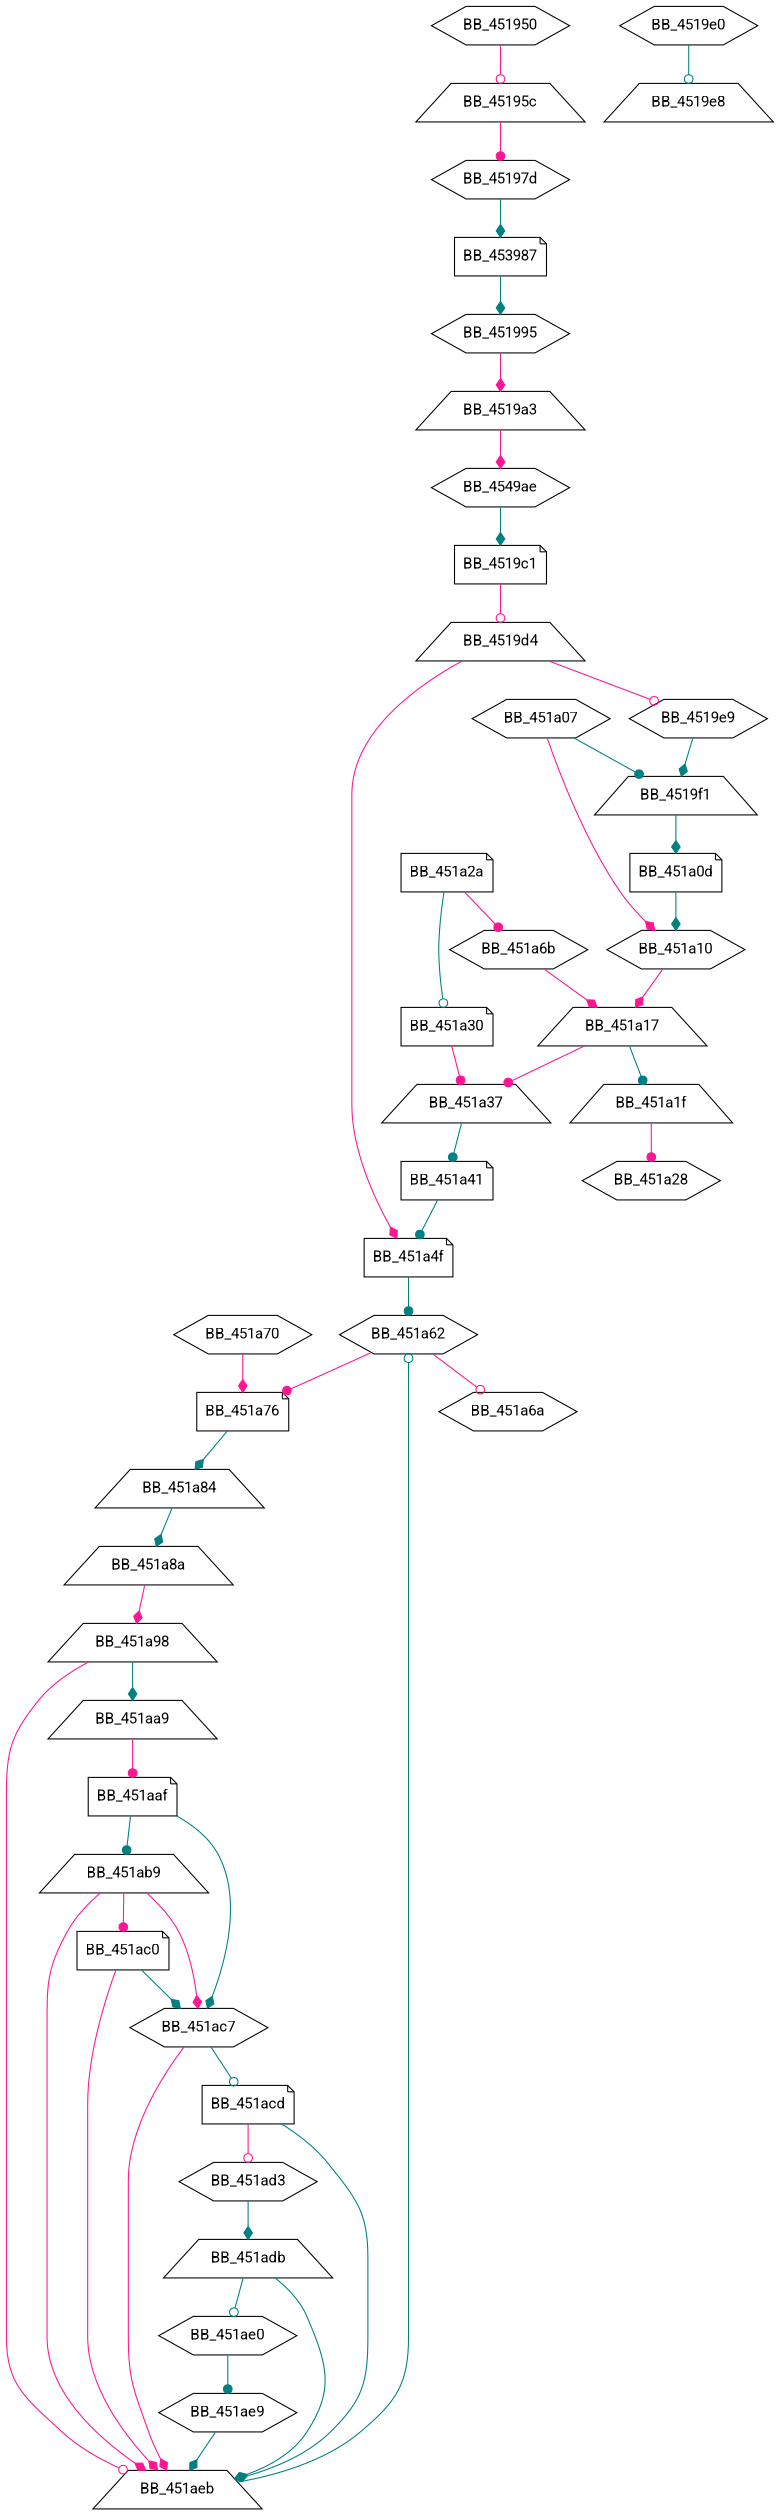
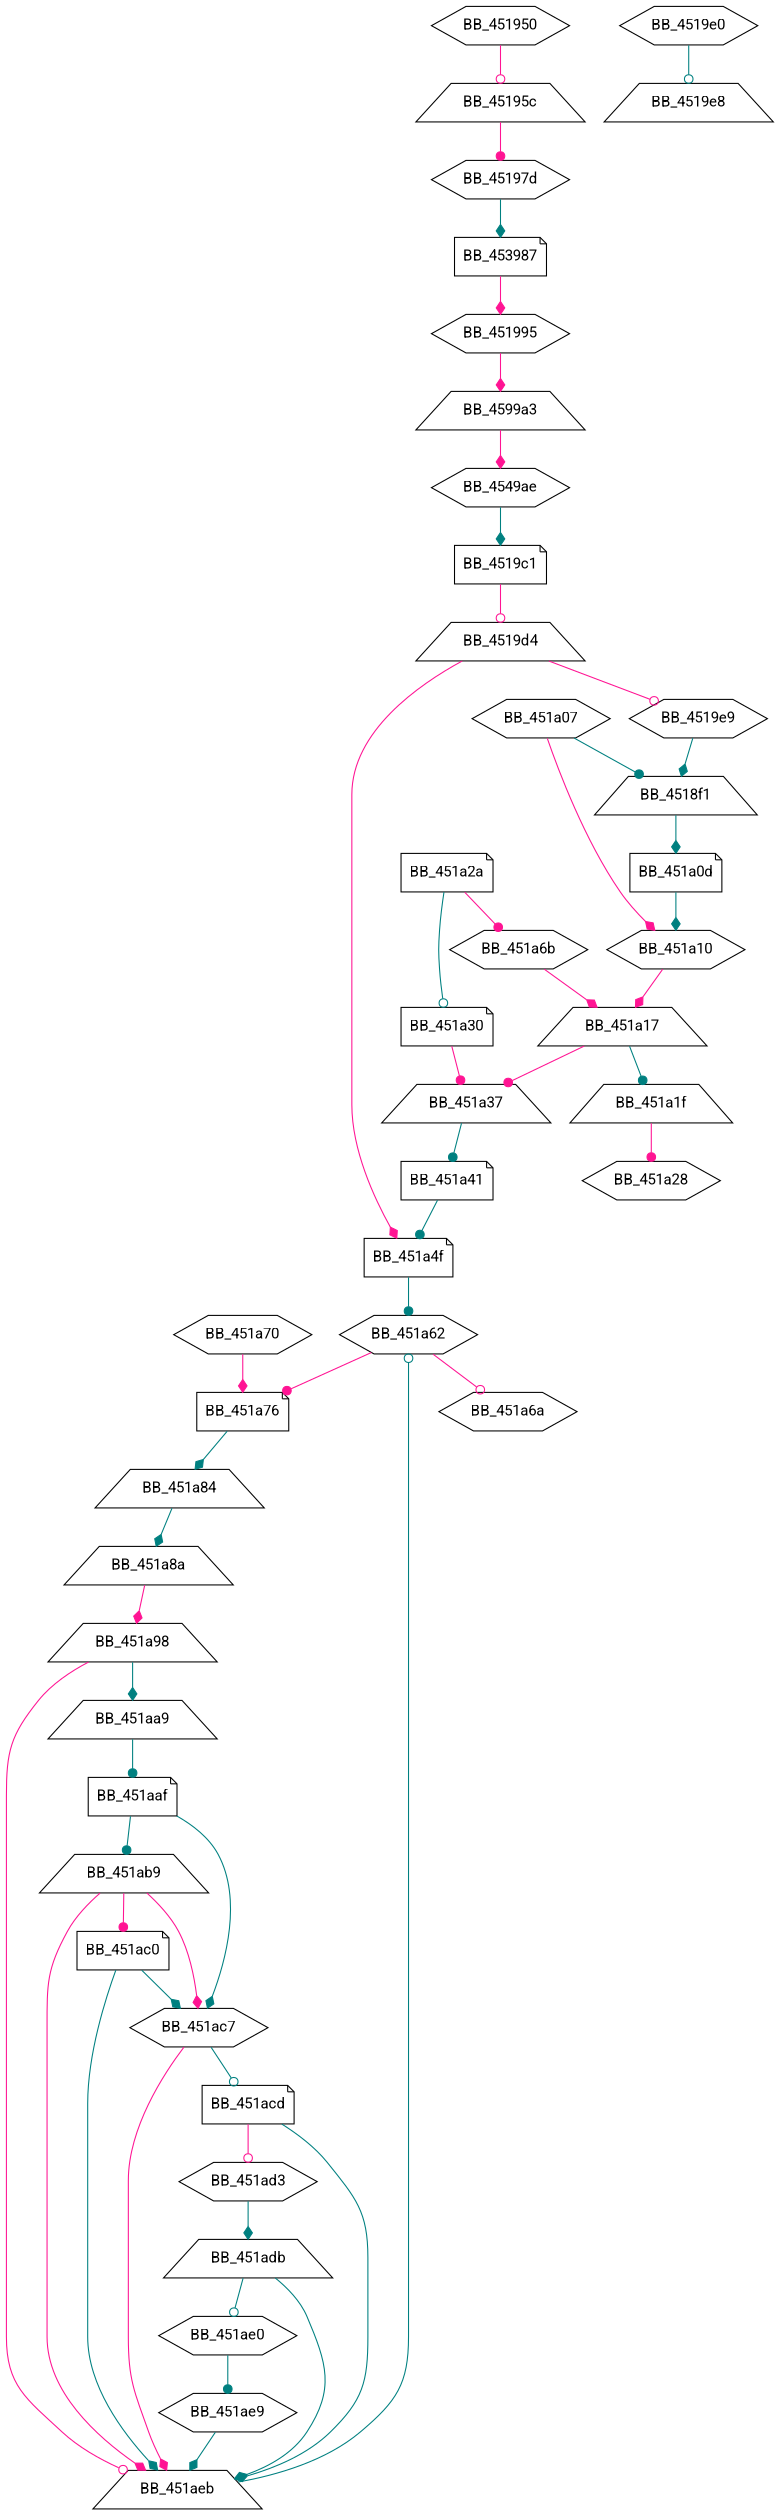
edge "BB_453987" -> "BB_451995": color teal -> deeppink
node "BB_4519a3": label "BB_4519a3" -> "BB_4599a3"
node "BB_4519f1": label "BB_4519f1" -> "BB_4518f1"
edge "BB_451aa9" -> "BB_451aaf": color deeppink -> teal
edge "BB_451ac0" -> "BB_451aeb": color deeppink -> teal
